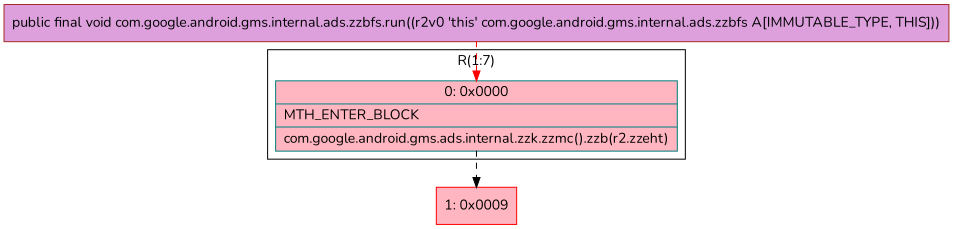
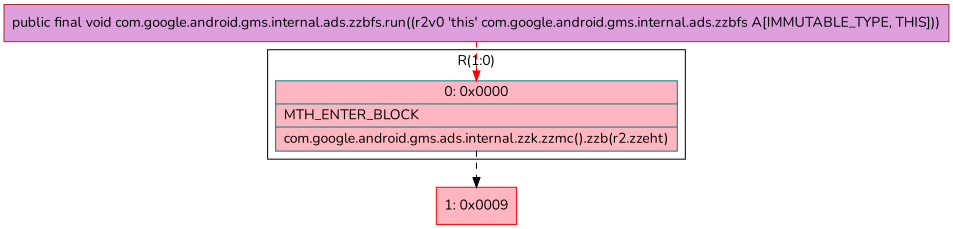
cluster "R(1:7)": label "R(1:7)" -> "R(1:0)"
